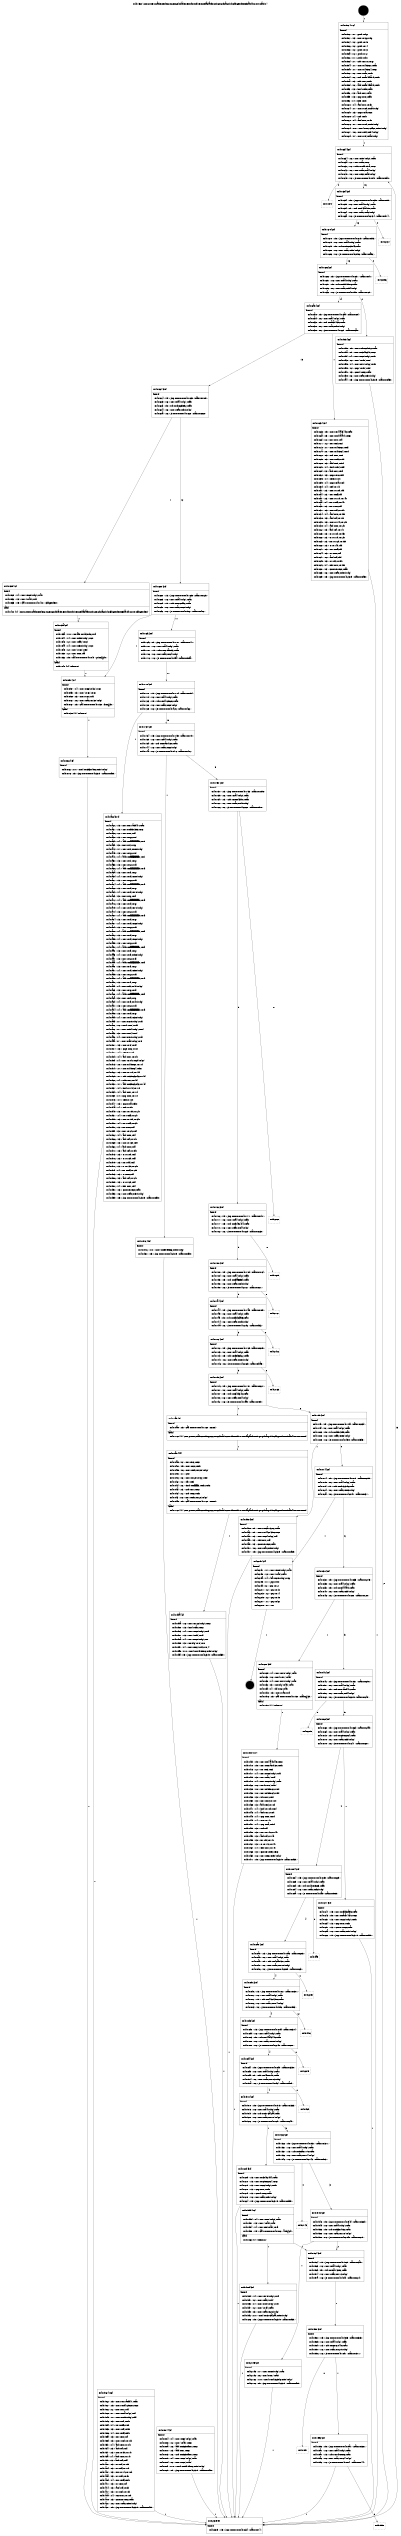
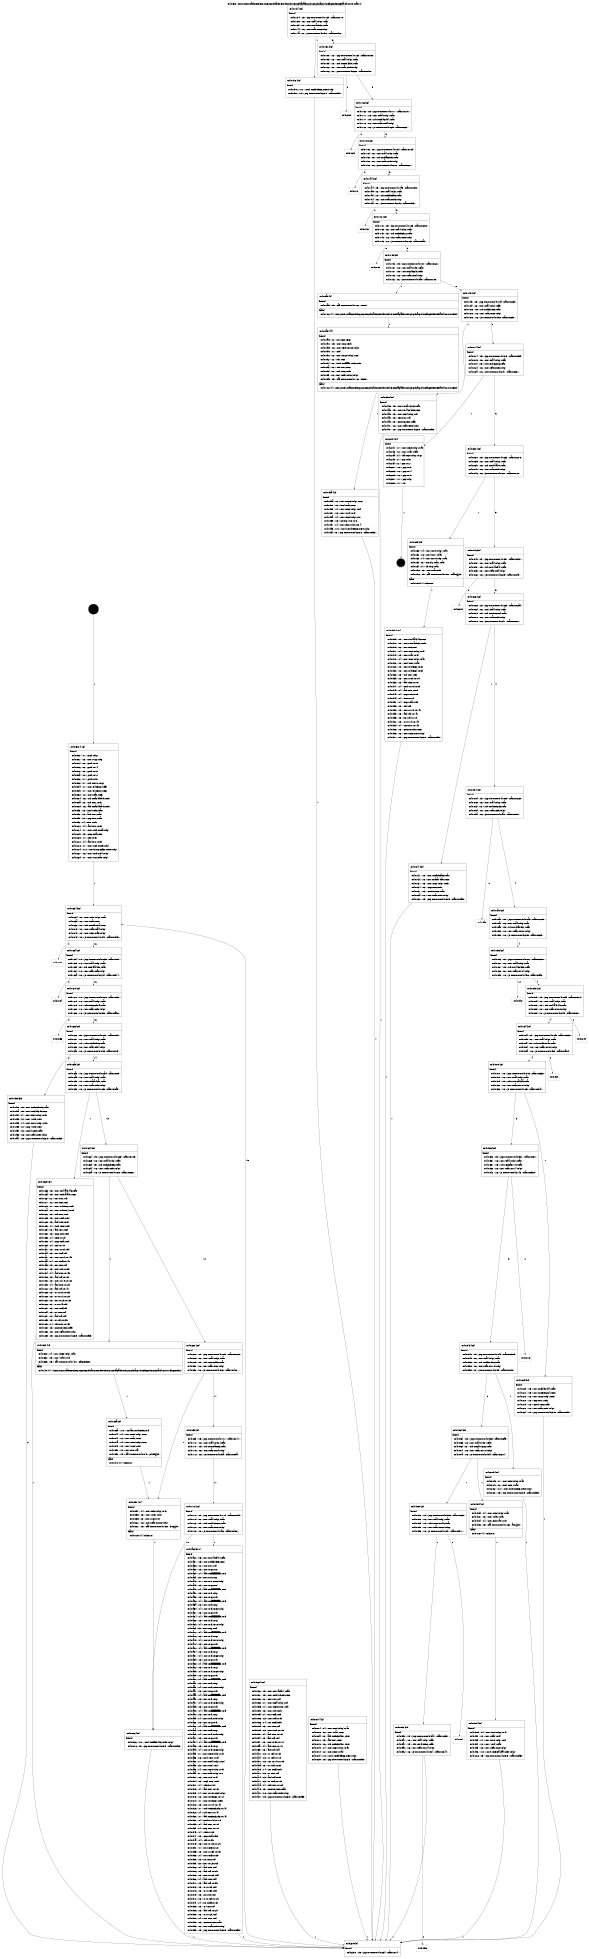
edge "0x401718 [28]" -> "0x401734 [28]": now "0x401718 [28]" -> "0x401e6c [15]"
node "0x40228b": removed
edge "0x401bdd [16]" -> "0x401964 [28]": reversed
